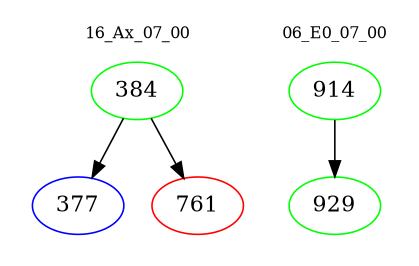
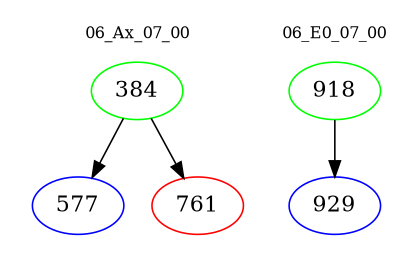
cluster "16_Ax_07_00": label "16_Ax_07_00" -> "06_Ax_07_00"
node "914": label "914" -> "918"
node "377": label "377" -> "577"
node "929": color green -> blue
